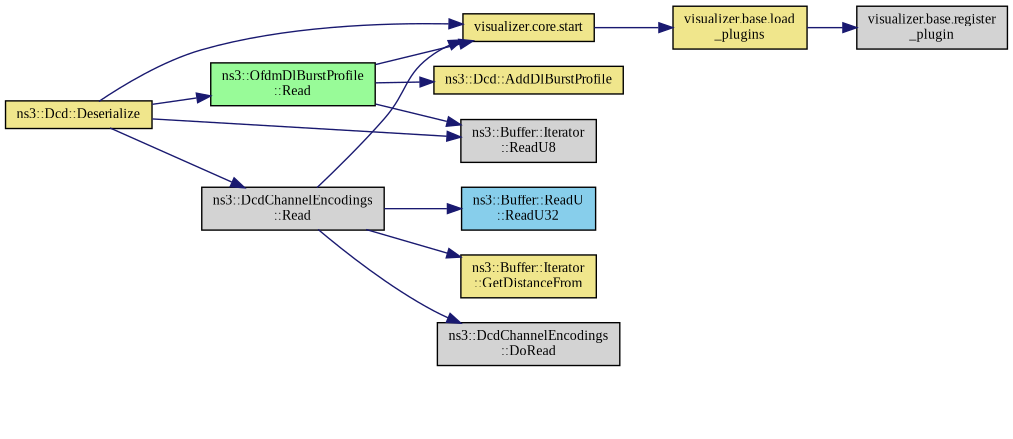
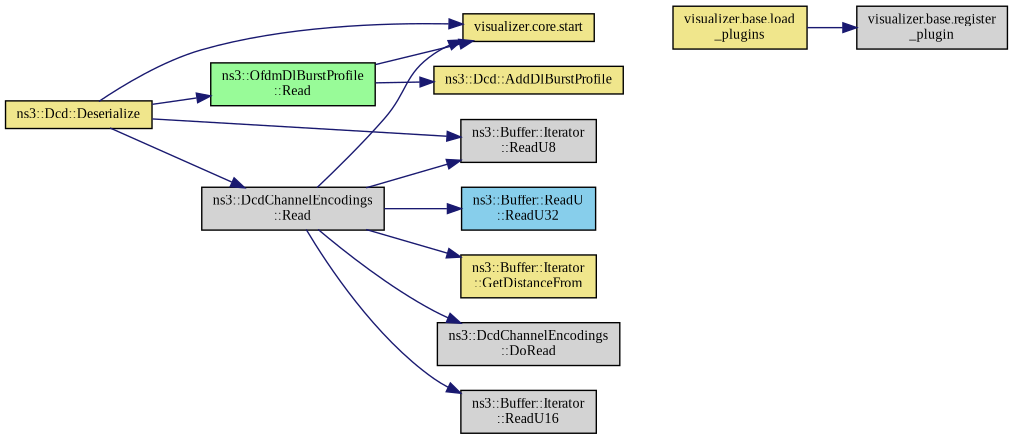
edge "visualizer.core.start" -> "visualizer.base.load _plugins": removed
edge "ns3::OfdmDlBurstProfile ::Read" -> "ns3::Buffer::Iterator ::ReadU8": now "ns3::DcdChannelEncodings ::Read" -> "ns3::Buffer::Iterator ::ReadU8"
node "ns3::Buffer::Iterator ::ReadU16": added
